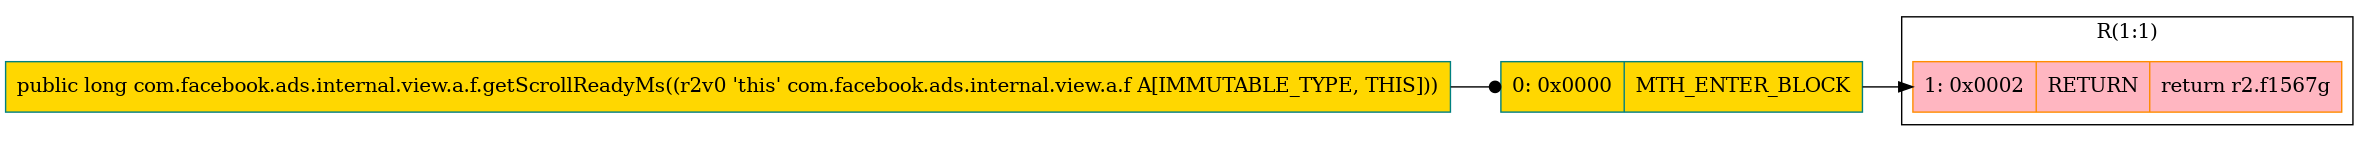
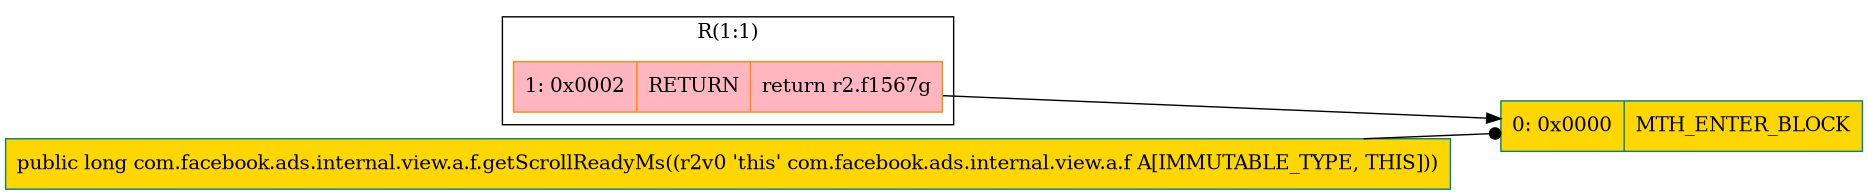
edge "0: 0x0000" -> "1: 0x0002": reversed
